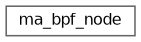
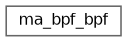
node "ma_bpf_node": label "ma_bpf_node" -> "ma_bpf_bpf"
